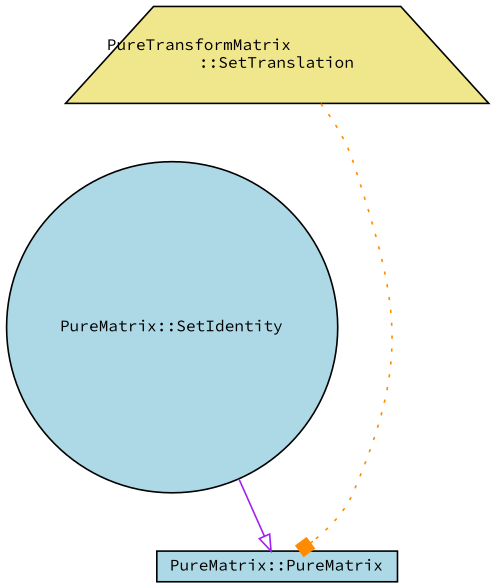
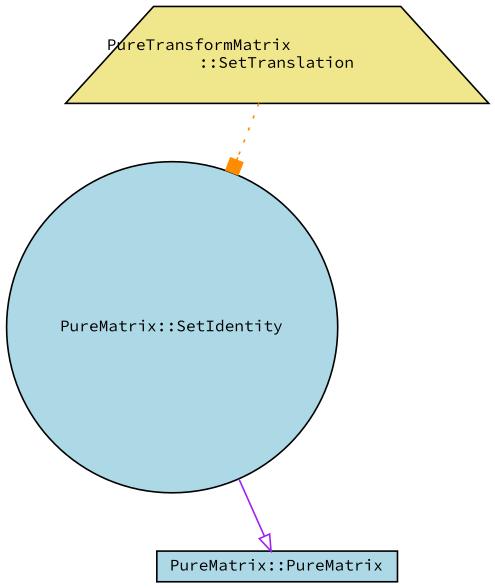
edge "PureTransformMatrix ::SetTranslation" -> "PureMatrix::PureMatrix": now "PureTransformMatrix ::SetTranslation" -> "PureMatrix::SetIdentity"
